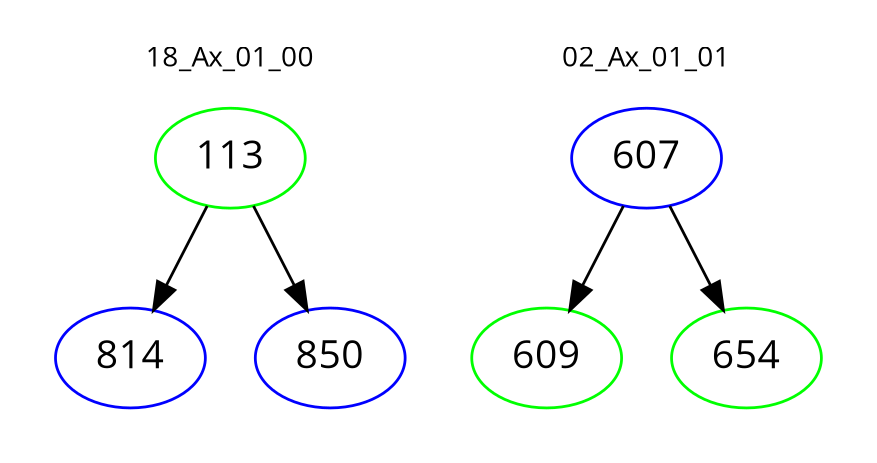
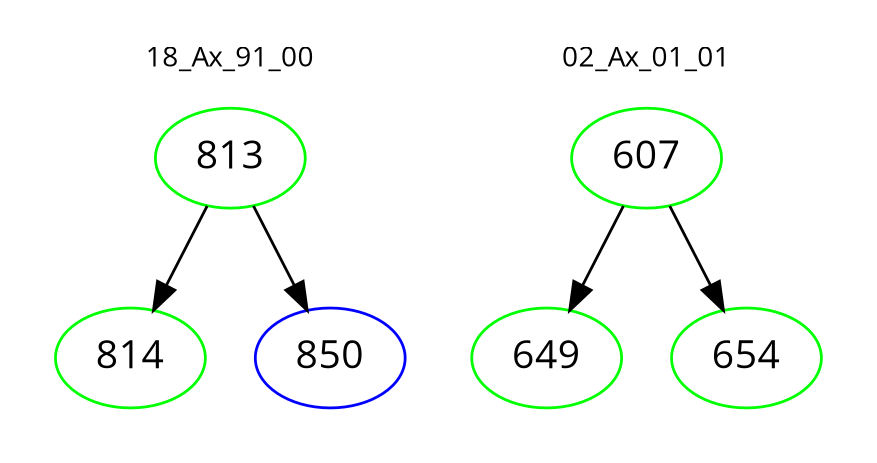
cluster "18_Ax_01_00": label "18_Ax_01_00" -> "18_Ax_91_00"
node "113": label "113" -> "813"
node "607": color blue -> green
node "814": color blue -> green
node "609": label "609" -> "649"
